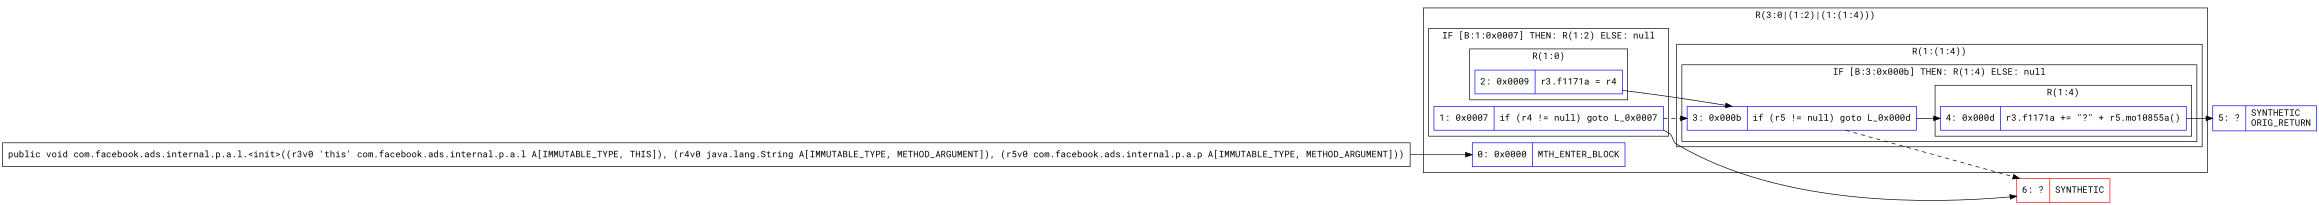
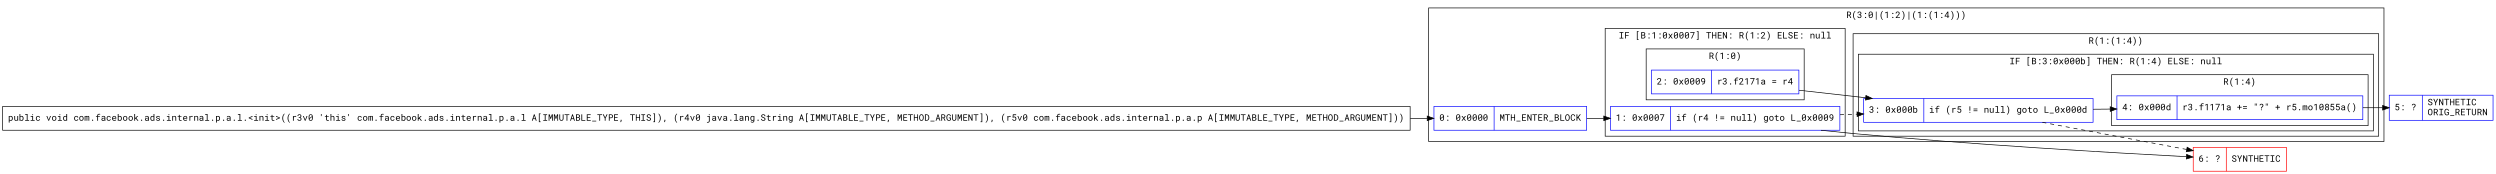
node "2: 0x0009": text "r3.f1171a = r4" -> "r3.f2171a = r4"
node "1: 0x0007": text "if (r4 != null) goto L_0x0007" -> "if (r4 != null) goto L_0x0009"
edge "0: 0x0000" -> "1: 0x0007": added
